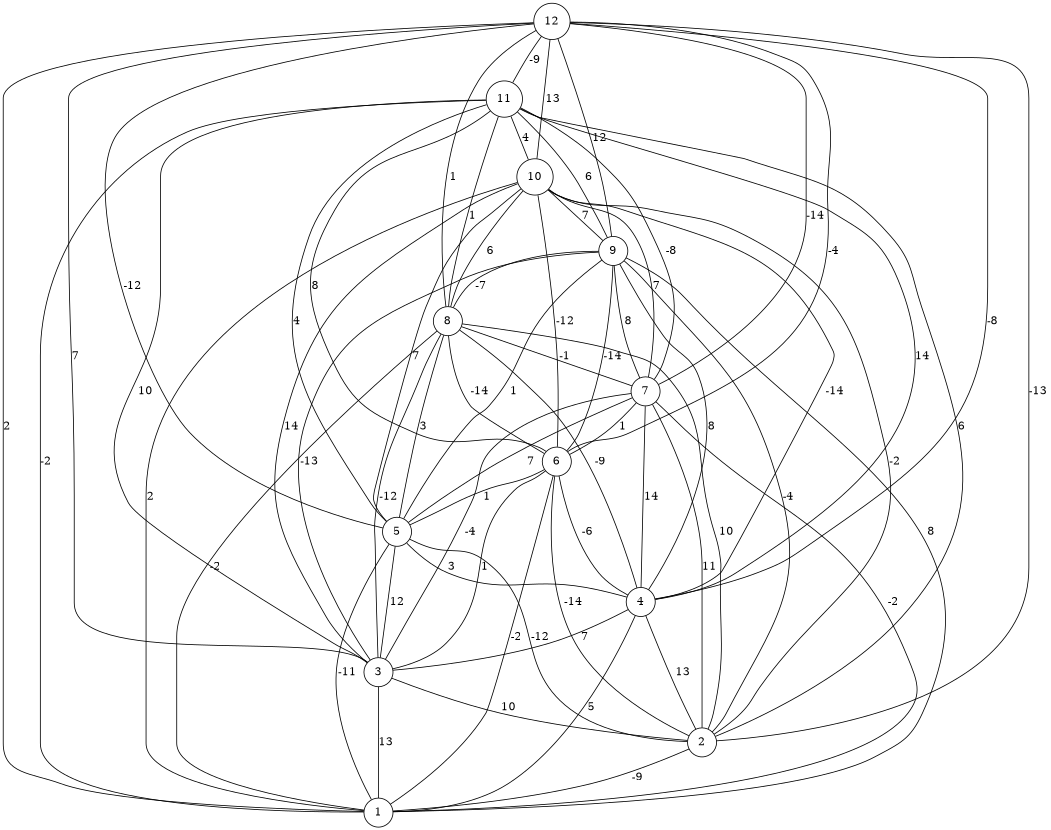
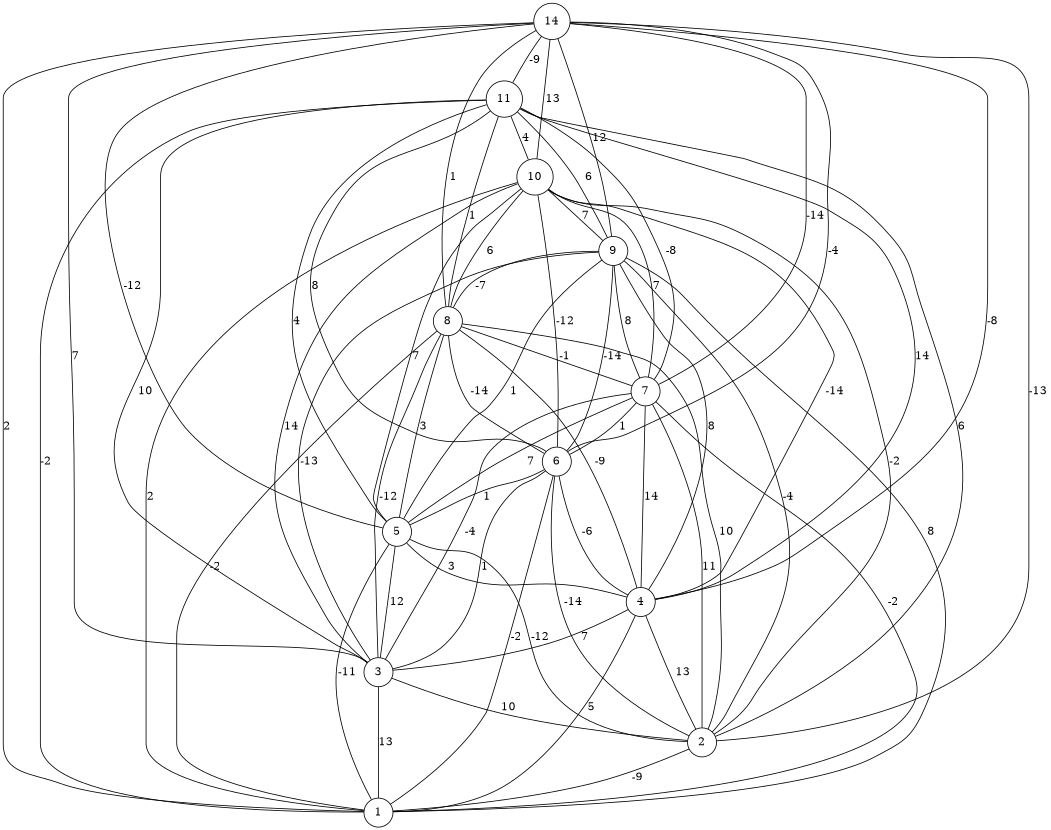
node "12": label "12" -> "14"
